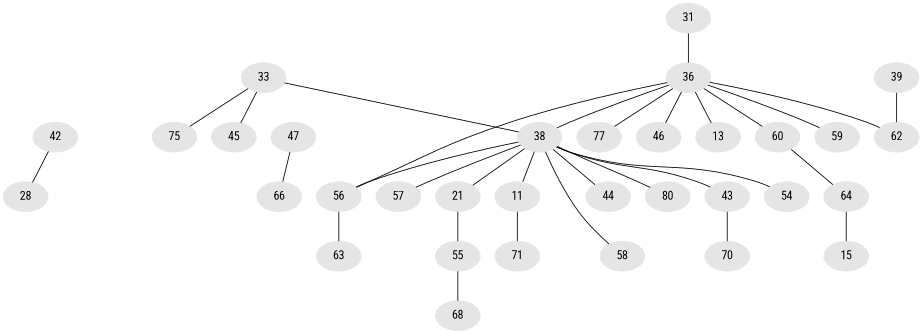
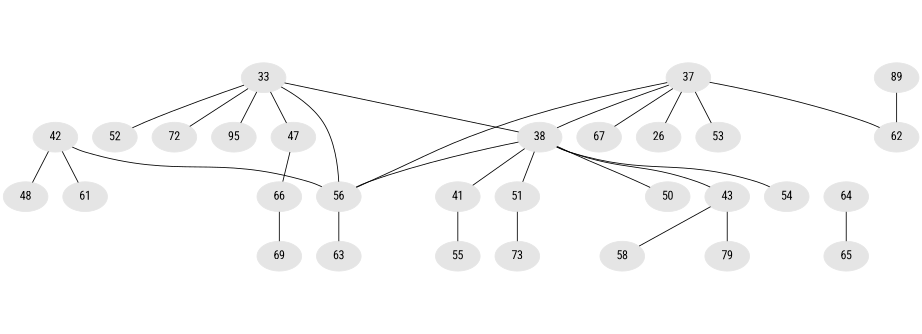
node "31": removed
node "36": label "36" -> "37"
node "39": label "39" -> "89"
edge "33" -- "47": added
edge "33" -- "56": added
node "52": added
node "75": label "75" -> "72"
node "45": label "45" -> "95"
node "77": label "77" -> "67"
node "46": label "46" -> "26"
node "13": label "13" -> "53"
node "60": removed
node "59": removed
edge "42" -- "56": added
node "28": label "28" -> "48"
node "61": added
node "57": removed
node "21": label "21" -> "41"
node "11": label "11" -> "51"
node "44": removed
node "80": label "80" -> "50"
edge "38" -- "58": now "43" -- "58"
node "69": added
node "71": label "71" -> "73"
node "70": label "70" -> "79"
node "15": label "15" -> "65"
node "68": removed
